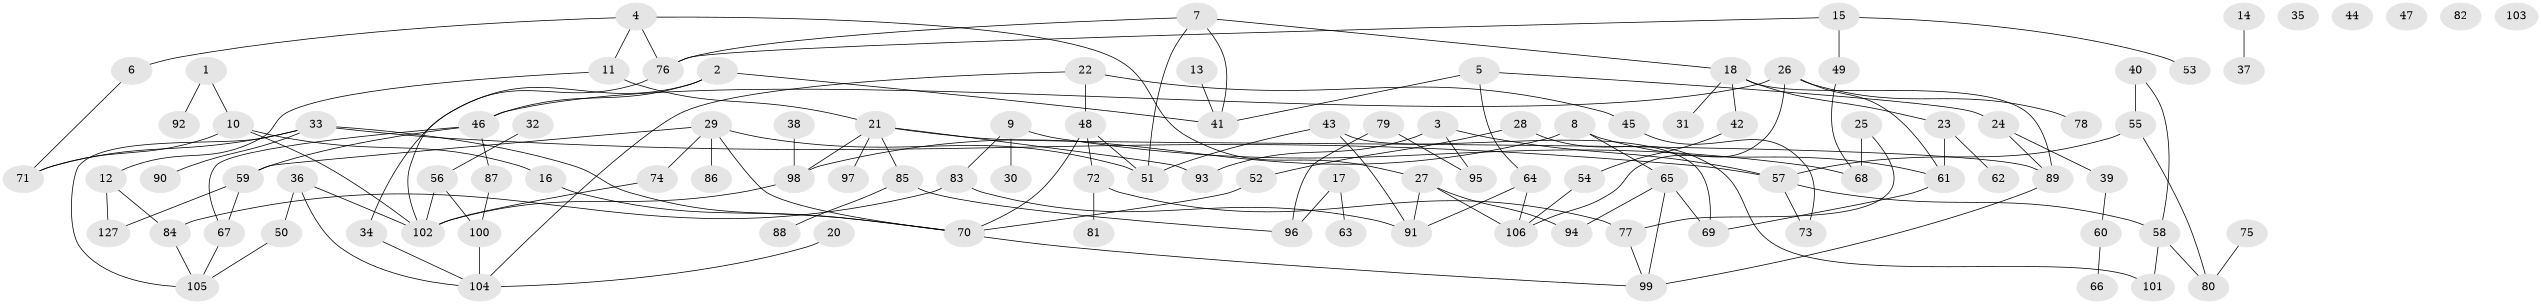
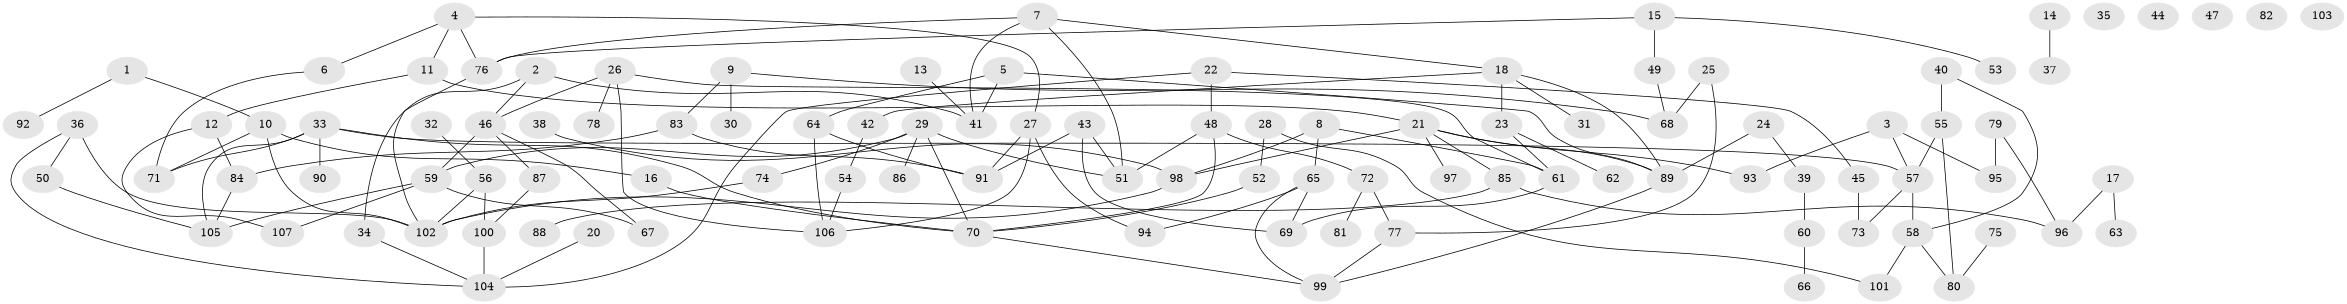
edge "5" -- "24": now "5" -- "89"
node "127": label "127" -> "107"
edge "67" -- "105": now "59" -- "105"
